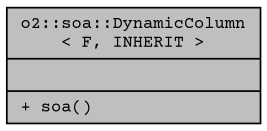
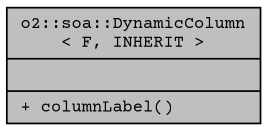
node "o2::soa::DynamicColumn": text "+ soa()" -> "+ columnLabel()"
